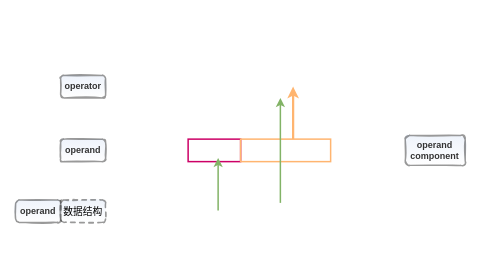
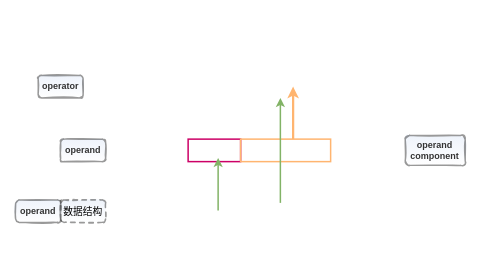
node "operator": moved (83, 87) -> (60, 87)
